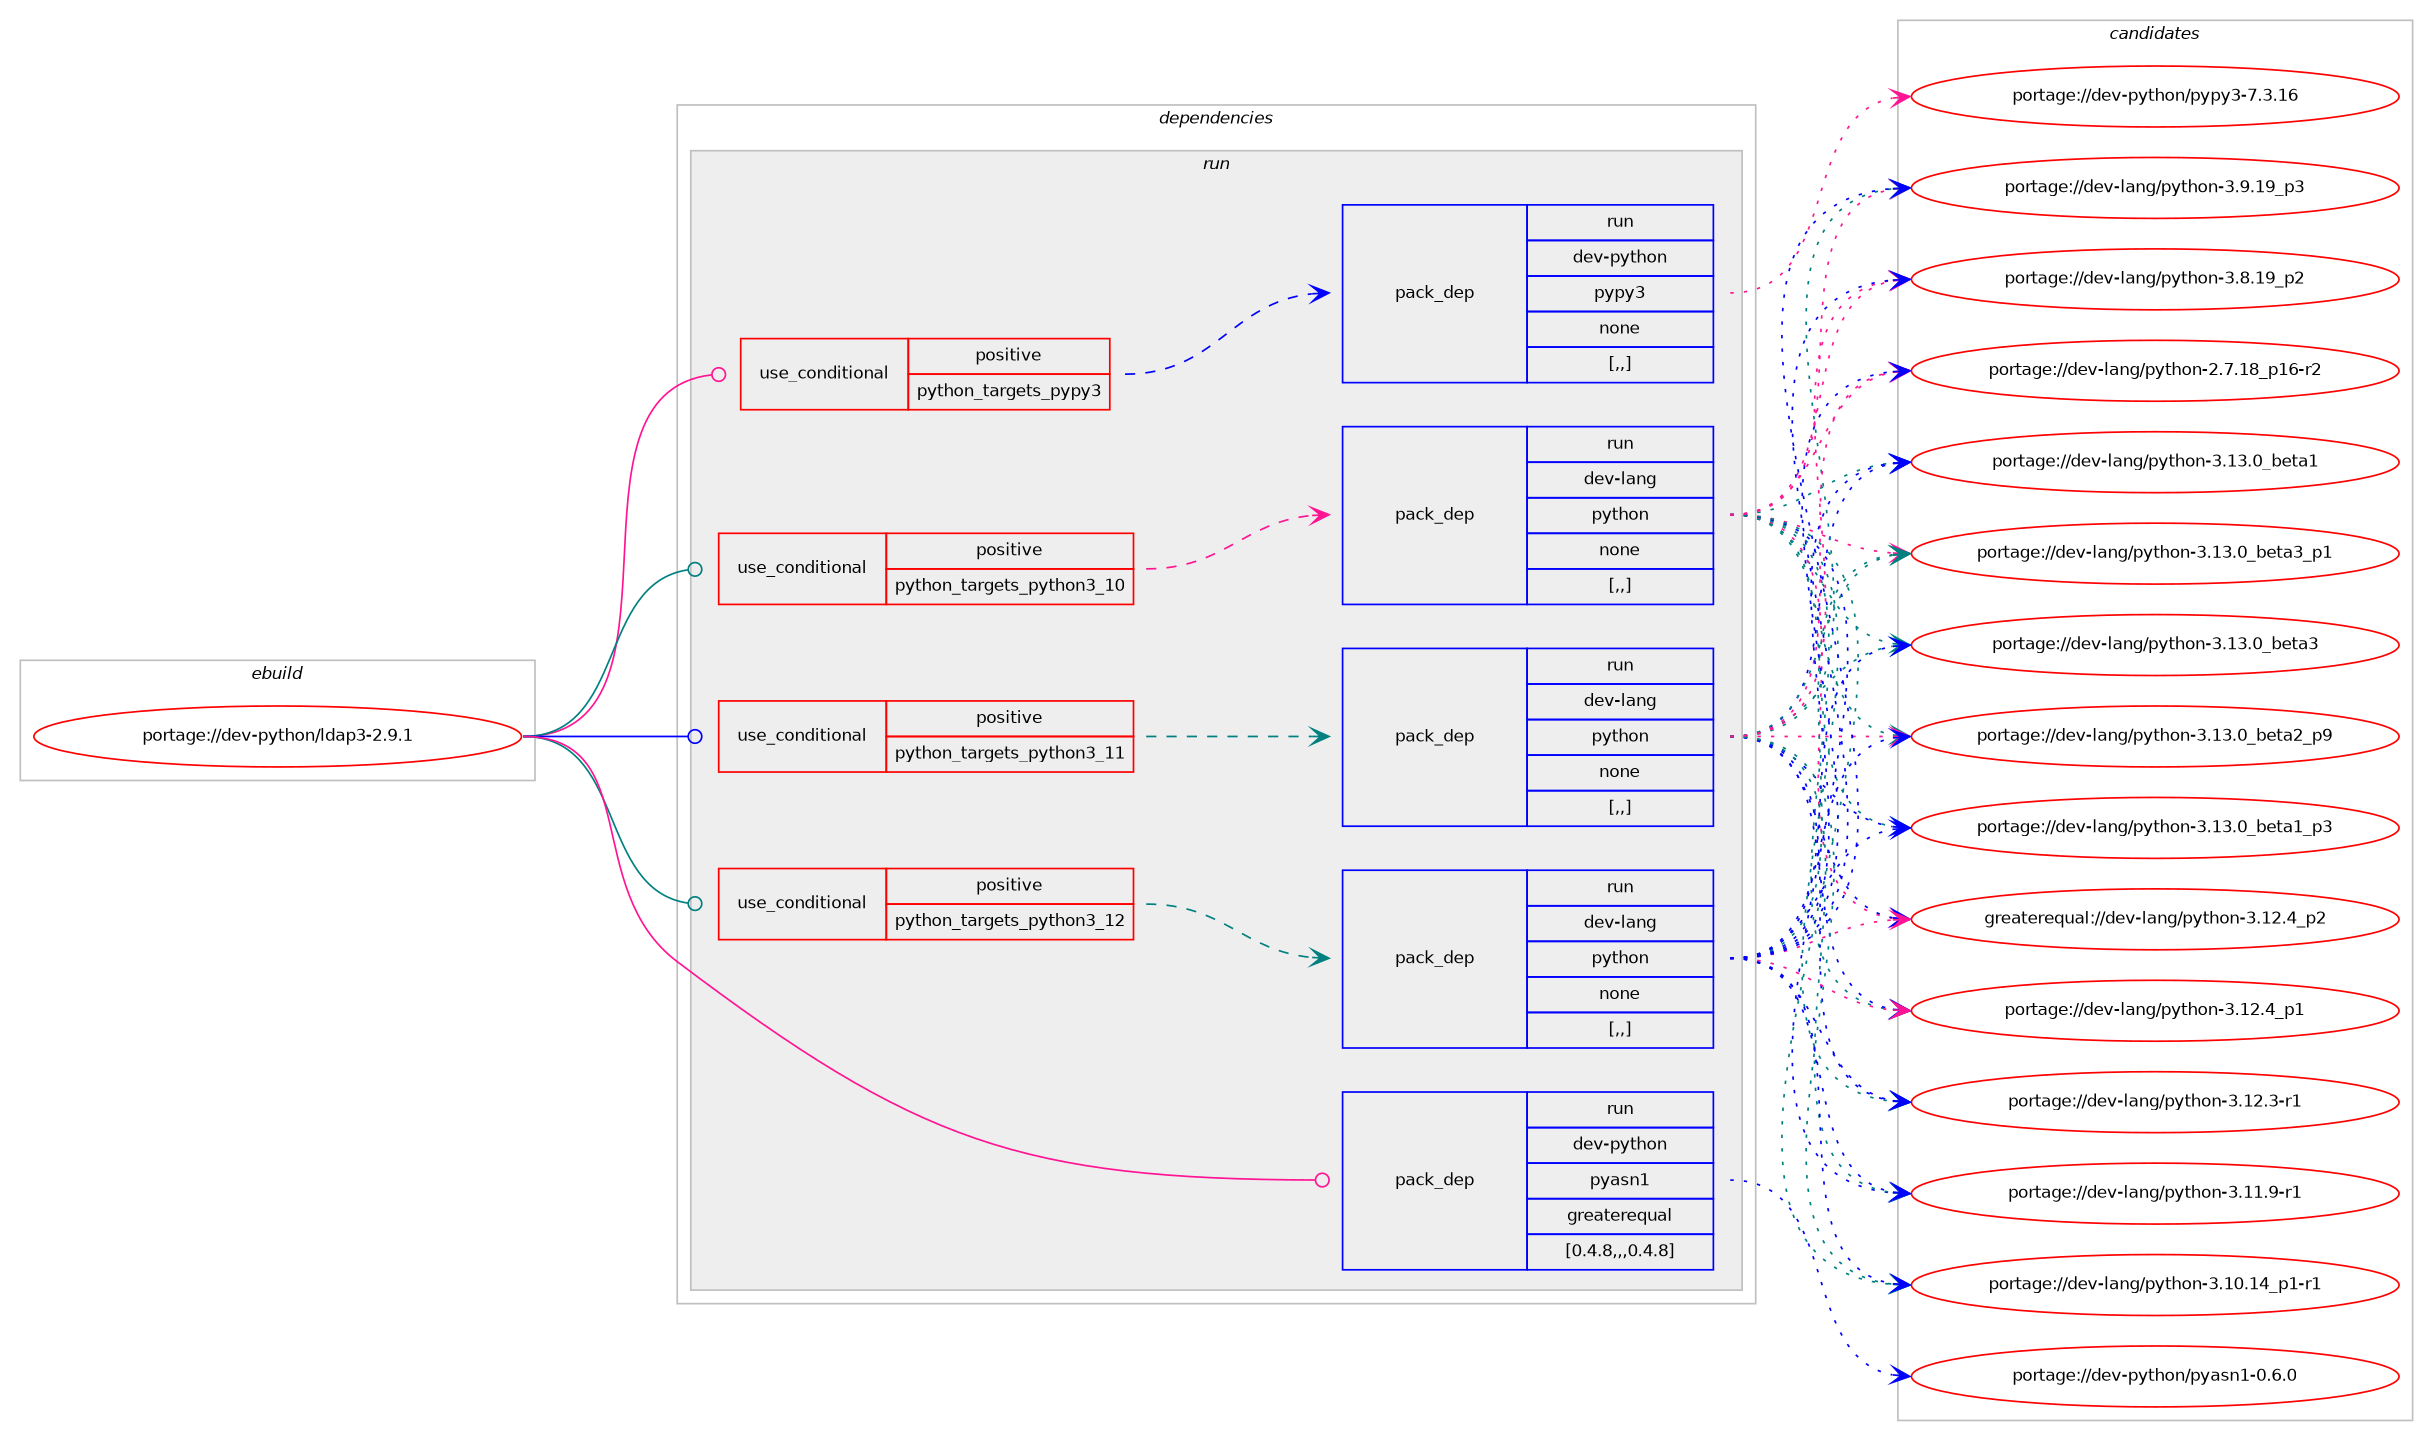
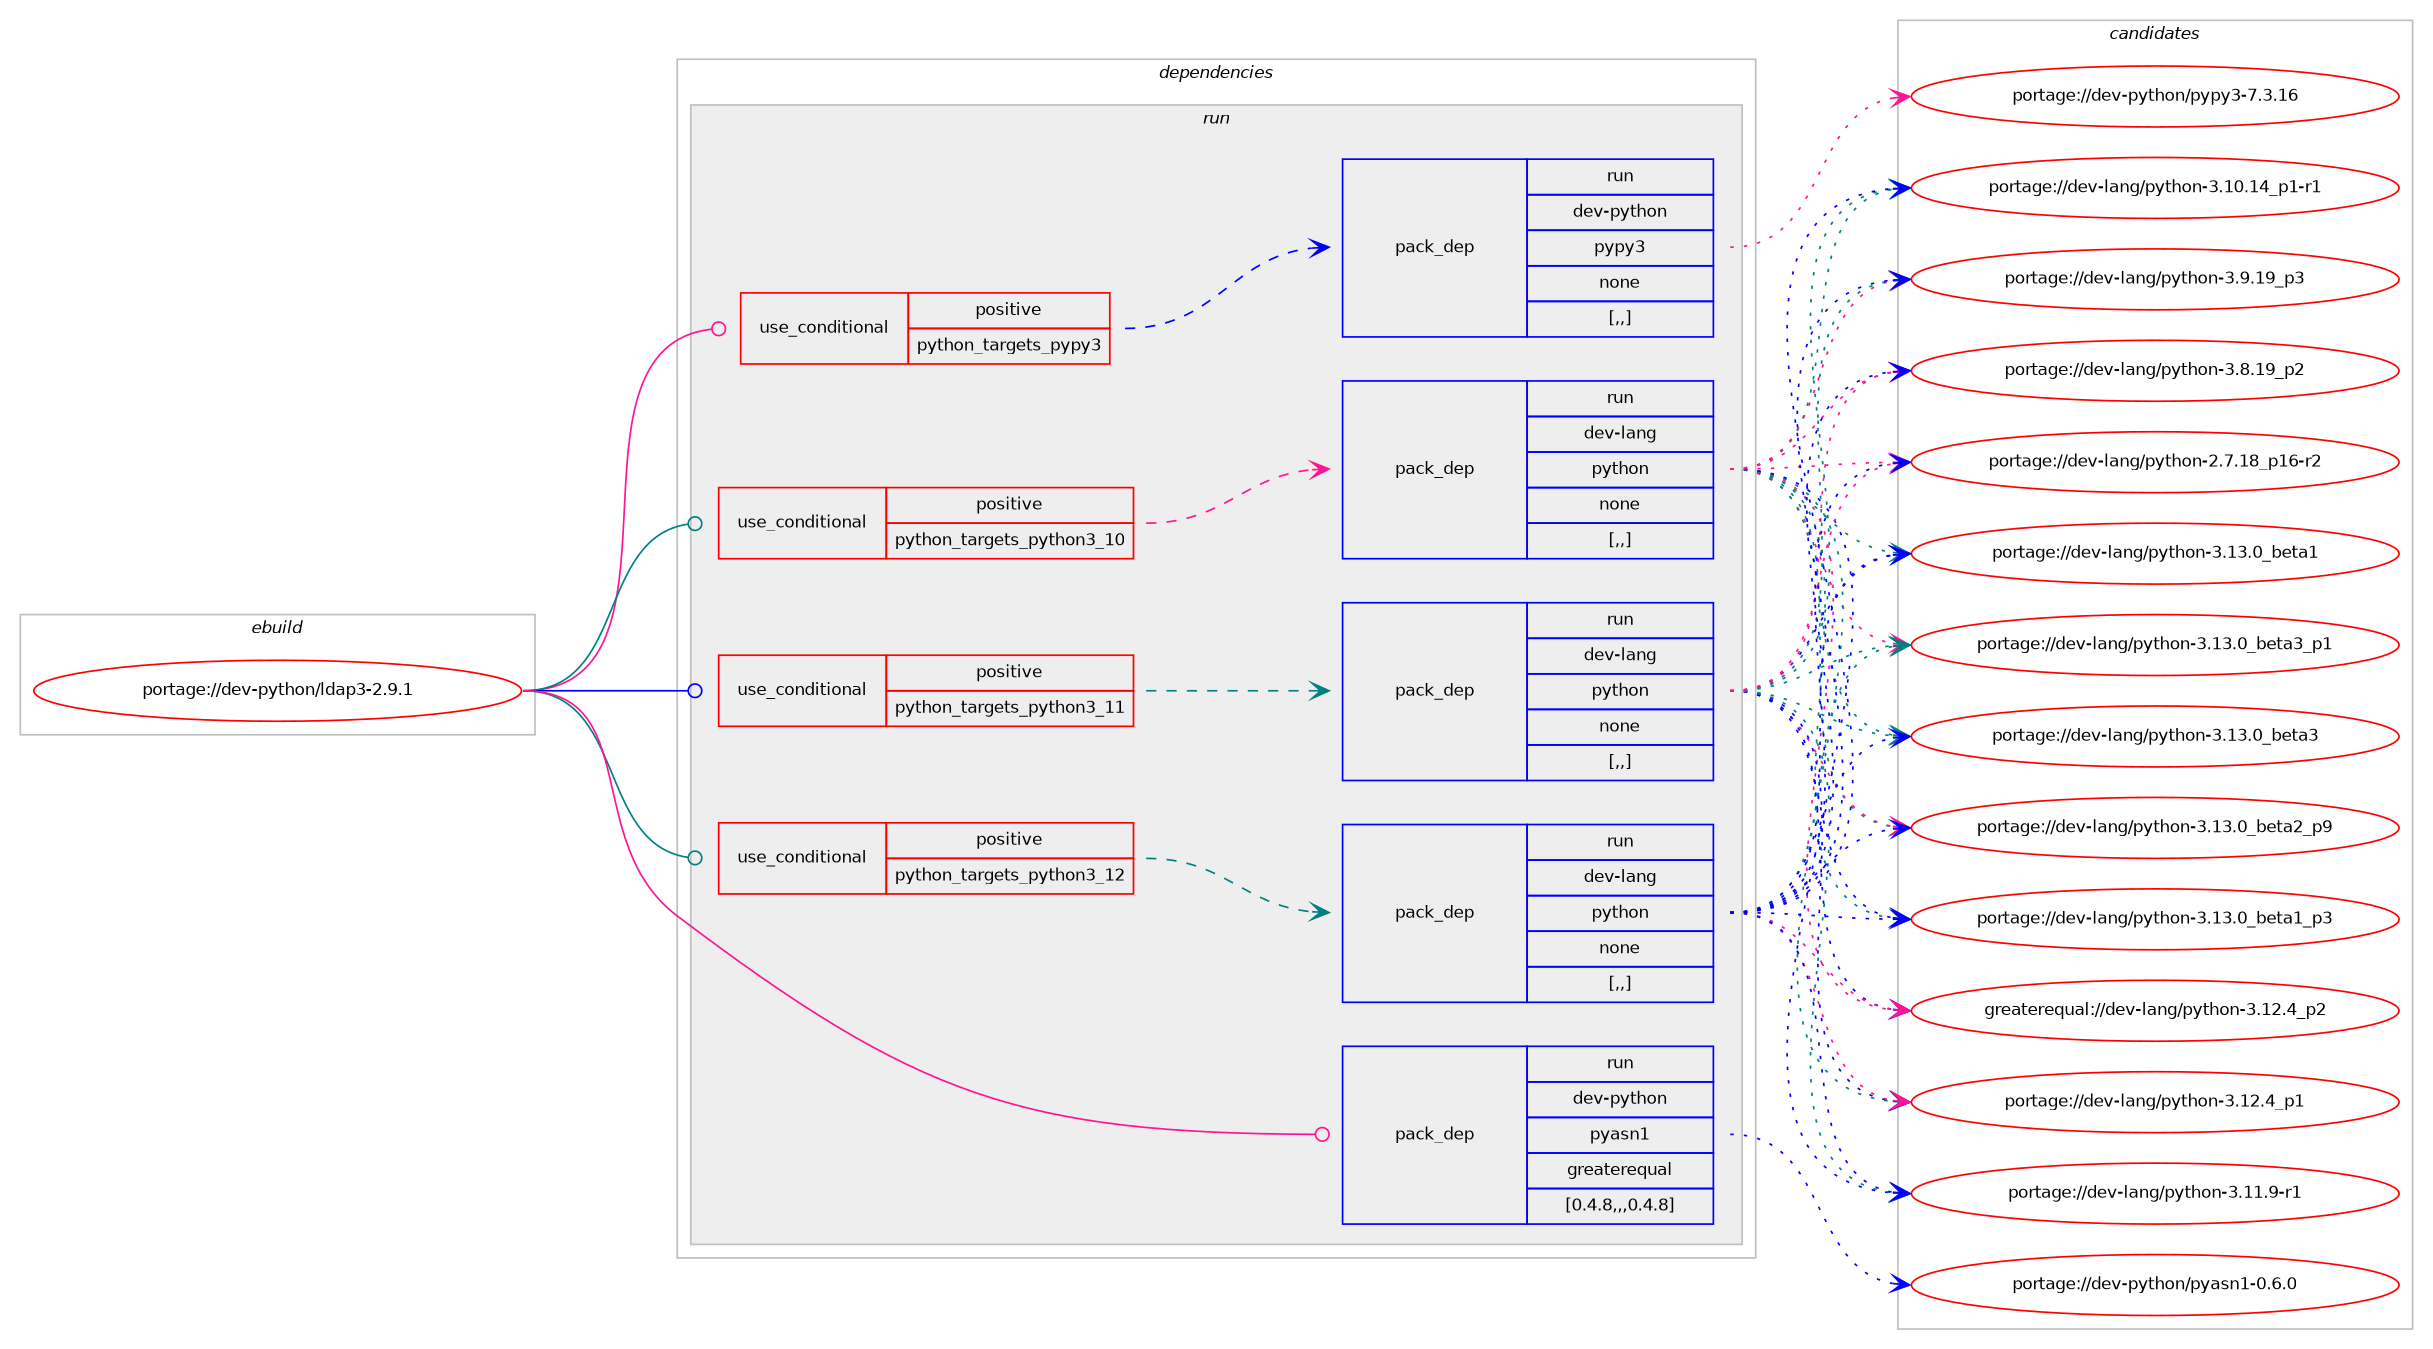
node "portage://dev-lang/python-3.12.3-r1": removed
